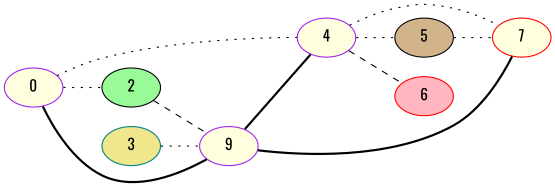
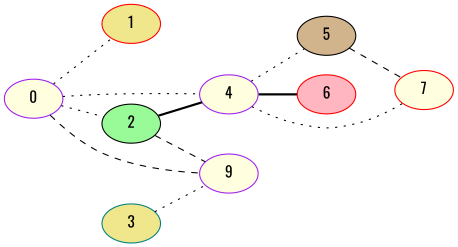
node "1": added
edge "5" -- "7": style dotted -> dashed
edge "4" -- "6": style dashed -> bold
edge "4" -- "9": now "4" -- "2"
edge "7" -- "9": removed
edge "0" -- "9": style bold -> dashed
